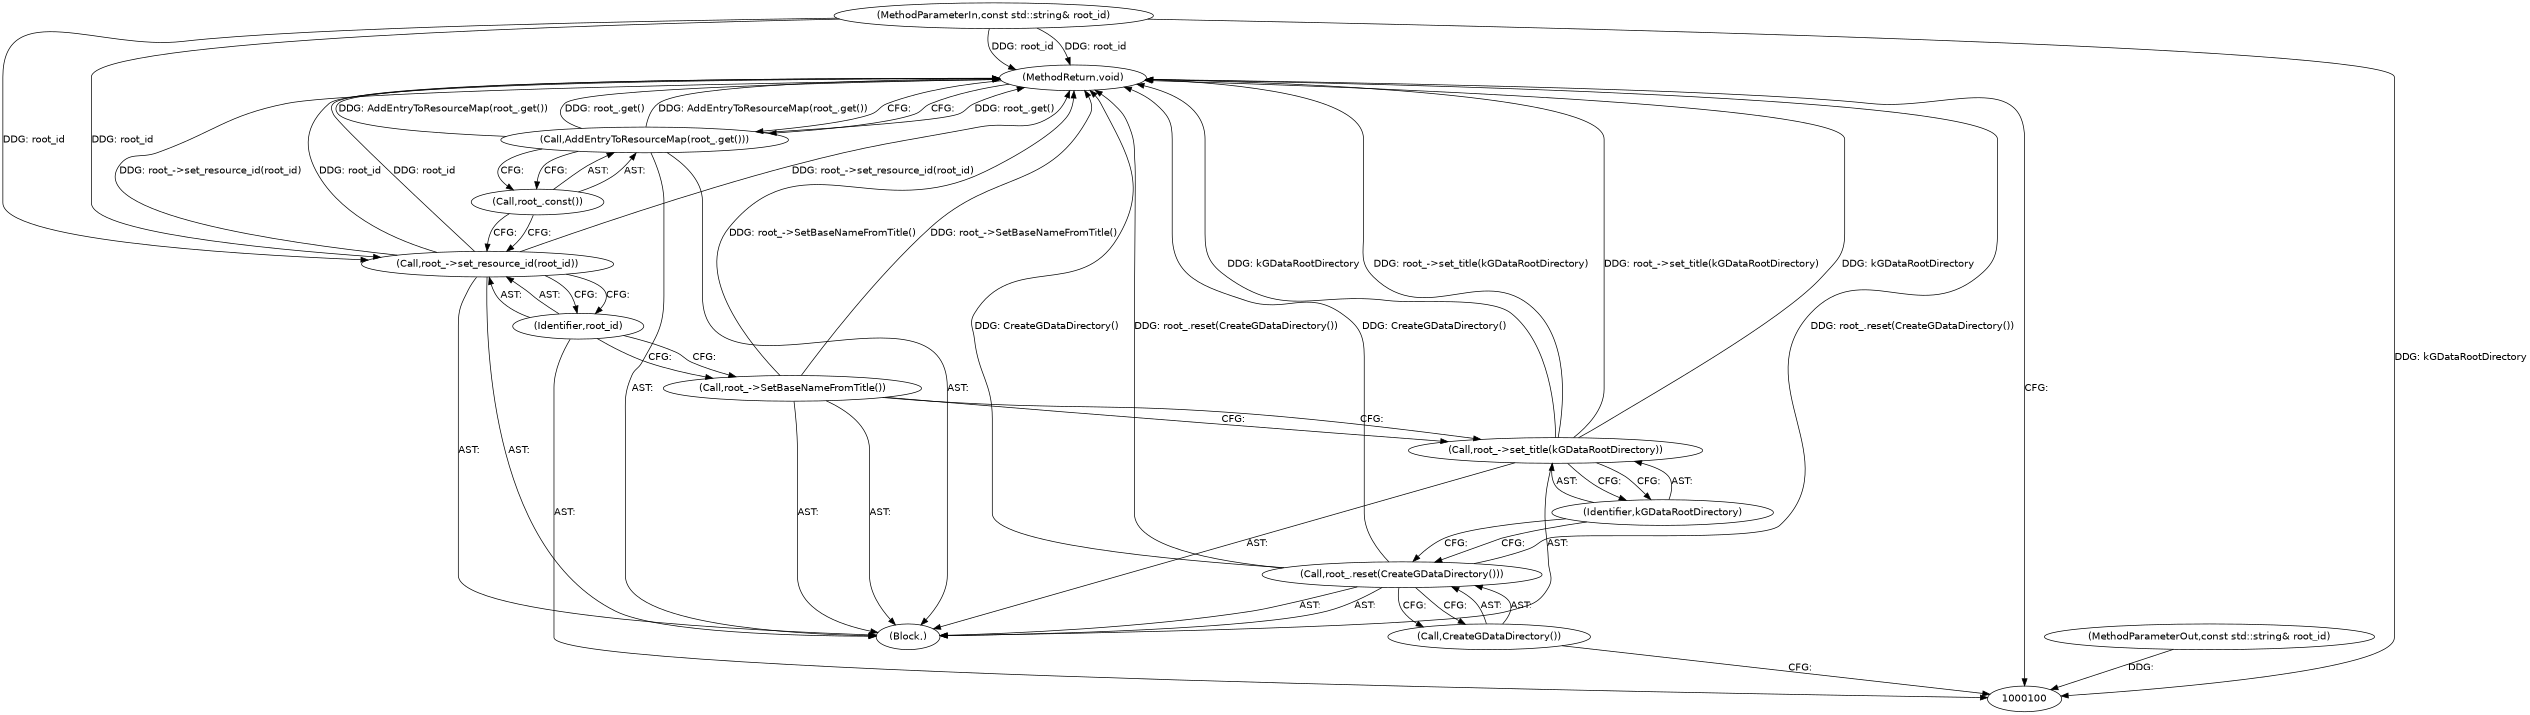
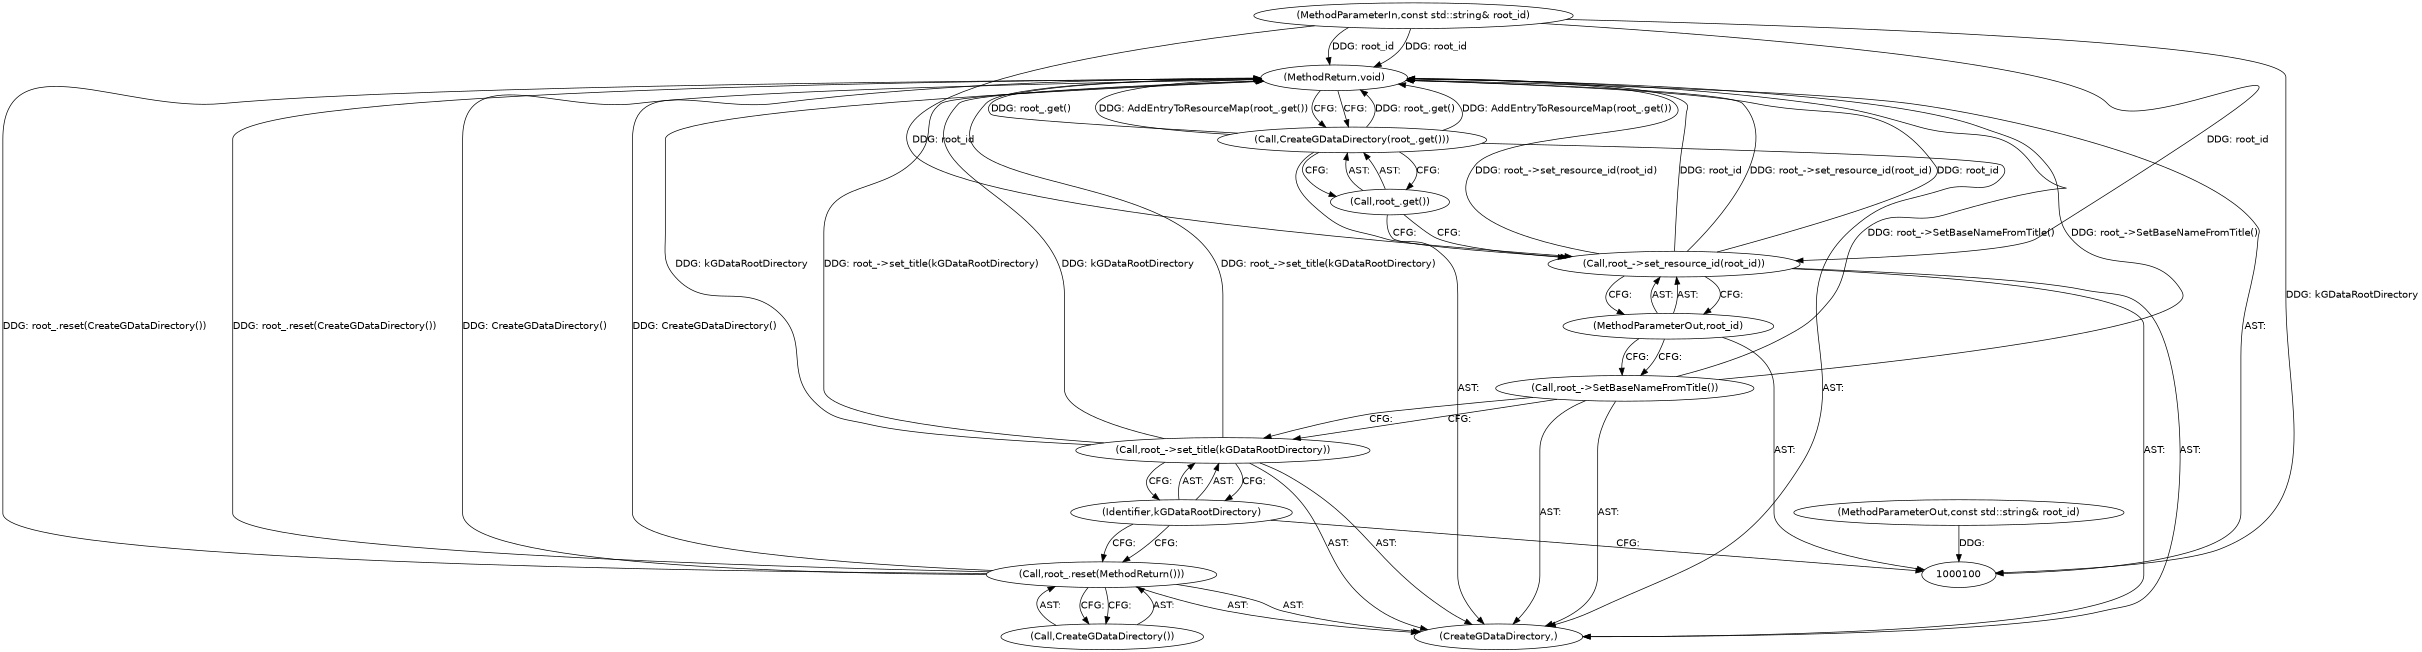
node "(Call,AddEntryToResourceMap(root_.get()))": label "(Call,AddEntryToResourceMap(root_.get()))" -> "(Call,CreateGDataDirectory(root_.get()))"
node "(Call,root_.const())": label "(Call,root_.const())" -> "(Call,root_.get())"
node "(Identifier,root_id)": label "(Identifier,root_id)" -> "(MethodParameterOut,root_id)"
edge "(MethodReturn,void)" -> "1000100": label "CFG: " -> "AST: "
node "(Call,root_.reset(CreateGDataDirectory()))": label "(Call,root_.reset(CreateGDataDirectory()))" -> "(Call,root_.reset(MethodReturn()))"
node "(Block,)": label "(Block,)" -> "(CreateGDataDirectory,)"
edge "(Call,CreateGDataDirectory())" -> "1000100": now "(Identifier,kGDataRootDirectory)" -> "1000100"
